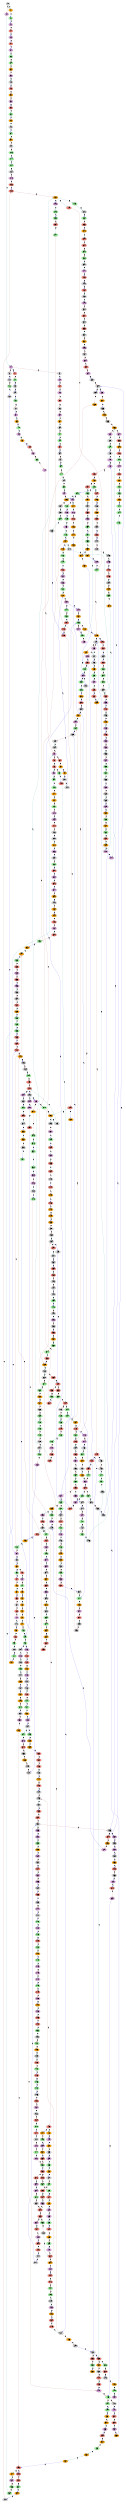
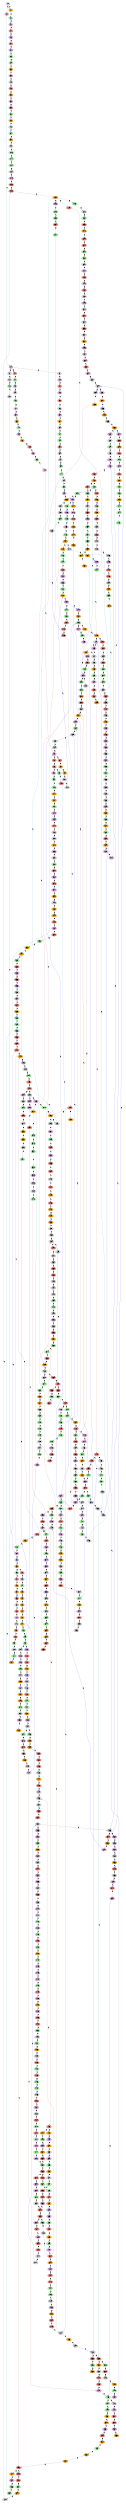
edge "S541" -> "S554": removed, label "C"
